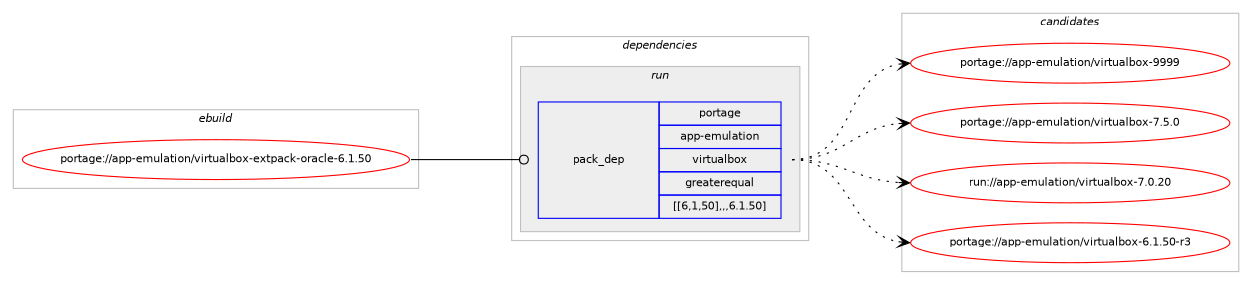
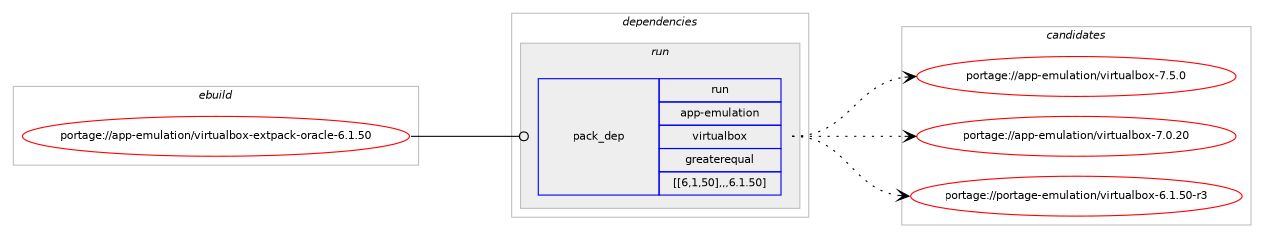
node "portage://app-emulation/virtualbox-9999": removed
node "pack_dep": text "portage" -> "run"
node "run://app-emulation/virtualbox-7.0.20": label "run://app-emulation/virtualbox-7.0.20" -> "portage://app-emulation/virtualbox-7.0.20"
node "portage://app-emulation/virtualbox-6.1.50-r3": label "portage://app-emulation/virtualbox-6.1.50-r3" -> "portage://portage-emulation/virtualbox-6.1.50-r3"
